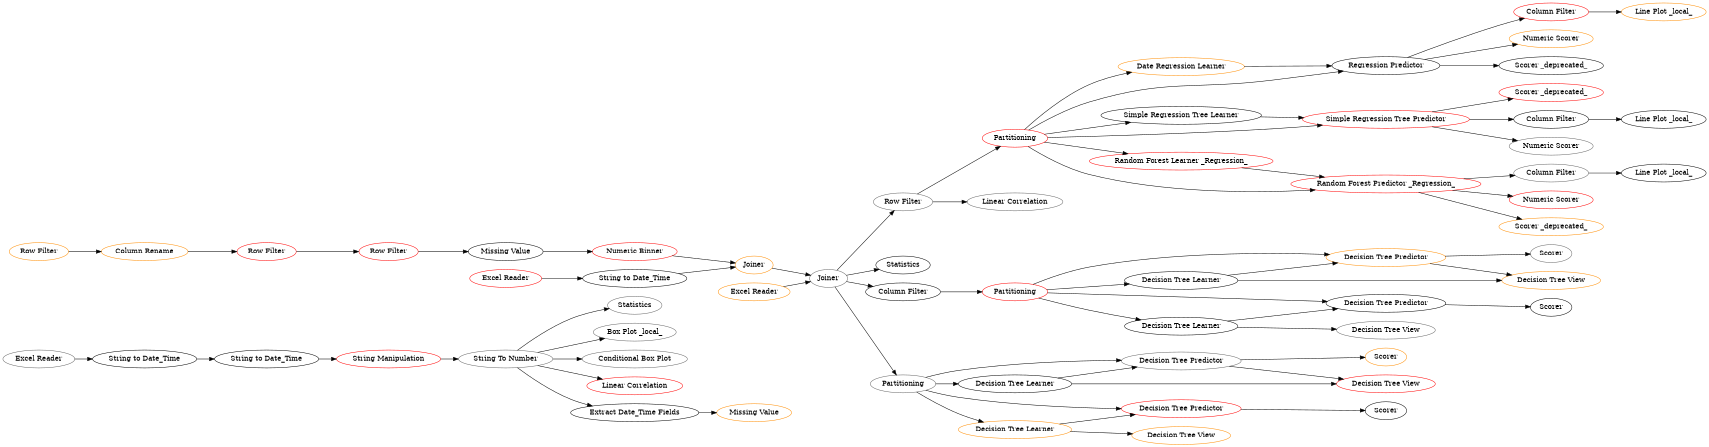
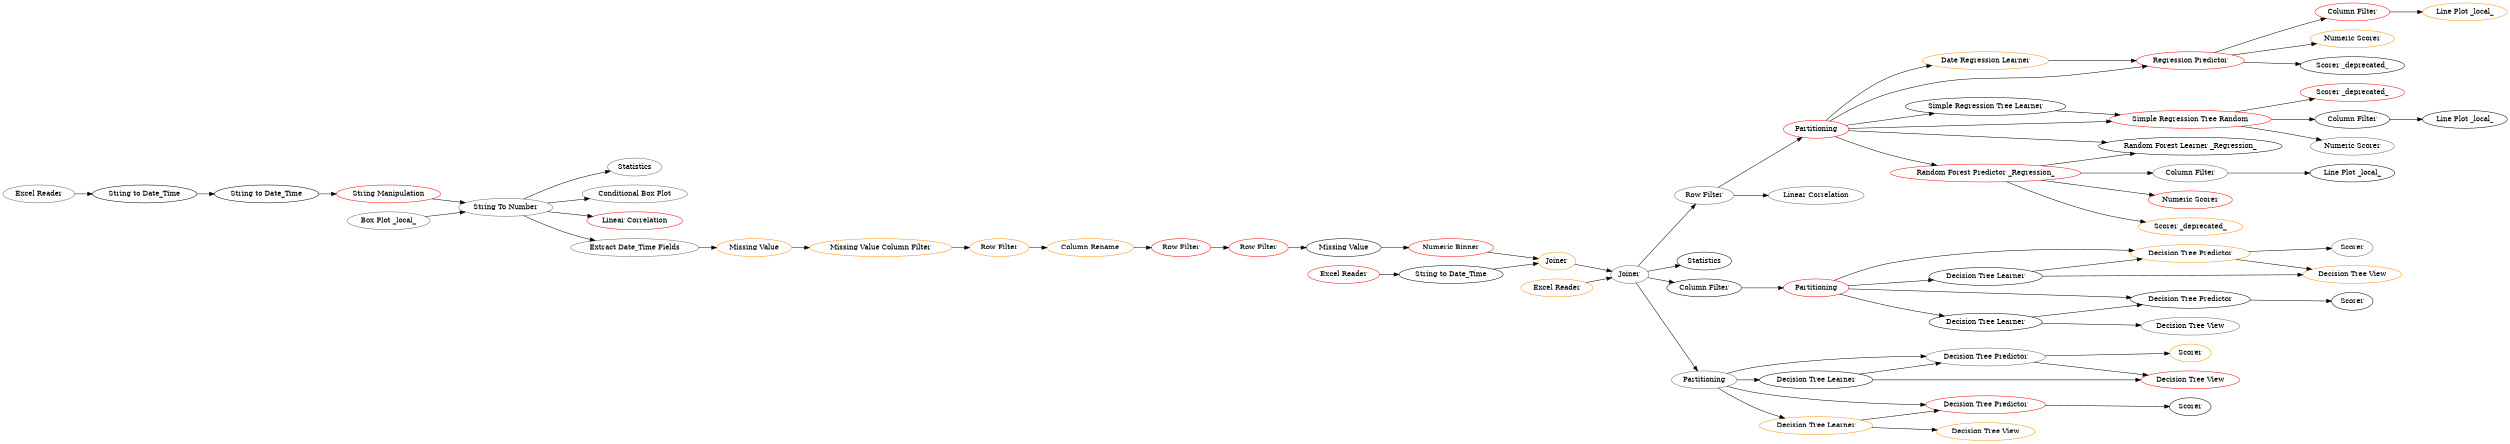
node "Regression Predictor": color black -> red
node "Simple Regression Tree Predictor": label "Simple Regression Tree Predictor" -> "Simple Regression Tree Random"
node "Random Forest Learner _Regression_": color red -> black
edge "Random Forest Learner _Regression_" -> "Random Forest Predictor _Regression_": reversed
node "Missing Value Column Filter": added
edge "String To Number" -> "Box Plot _local_": reversed
node "Extract Date_Time Fields": color black -> gray40
